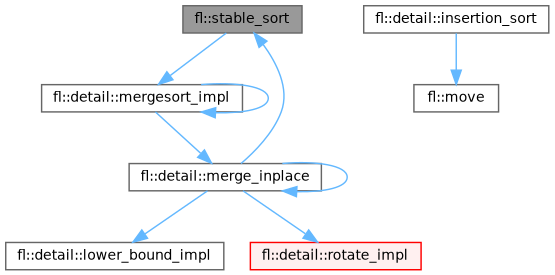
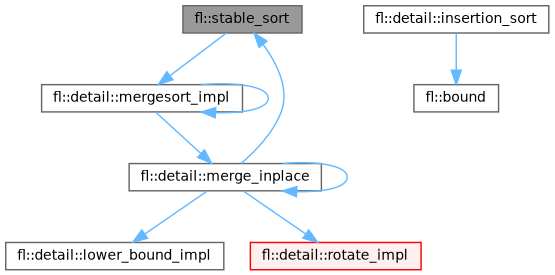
node "fl::move": label "fl::move" -> "fl::bound"
